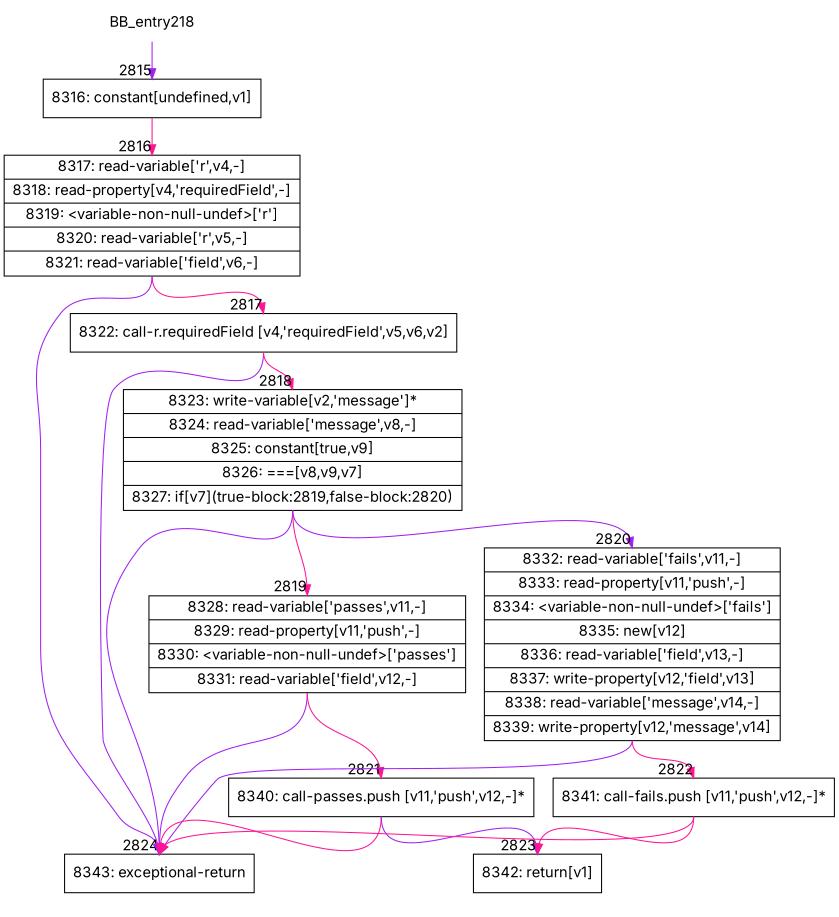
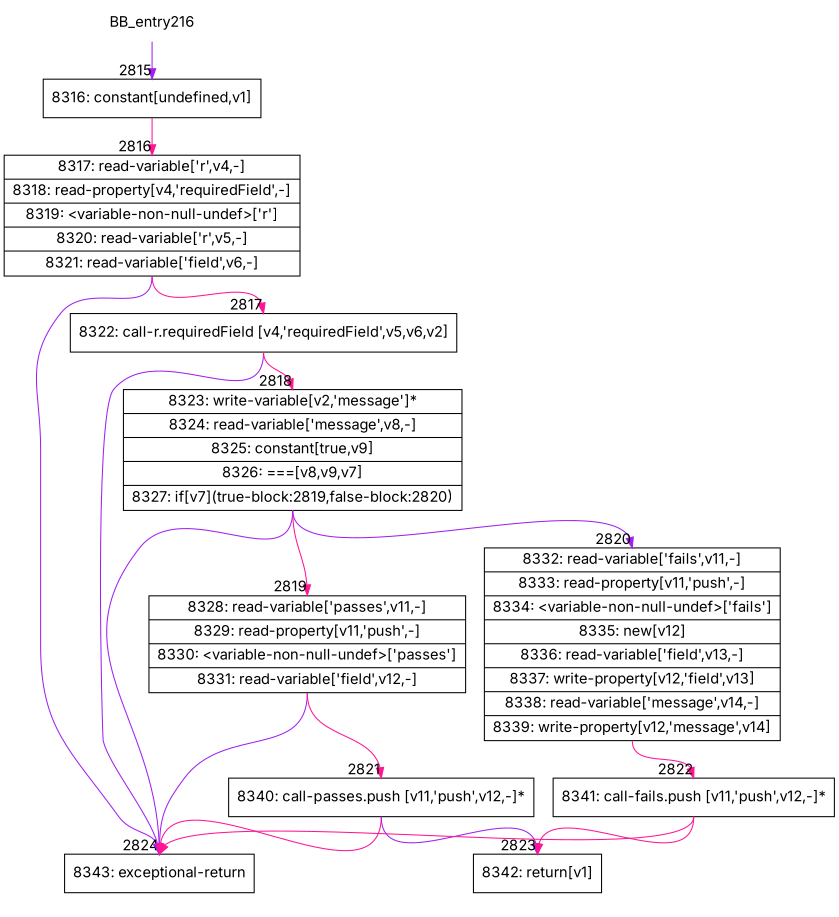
node "BB_entry218": label "BB_entry218" -> "BB_entry216"
edge "8332: read-variable['fails',v11,-]" -> "8343: exceptional-return": removed
